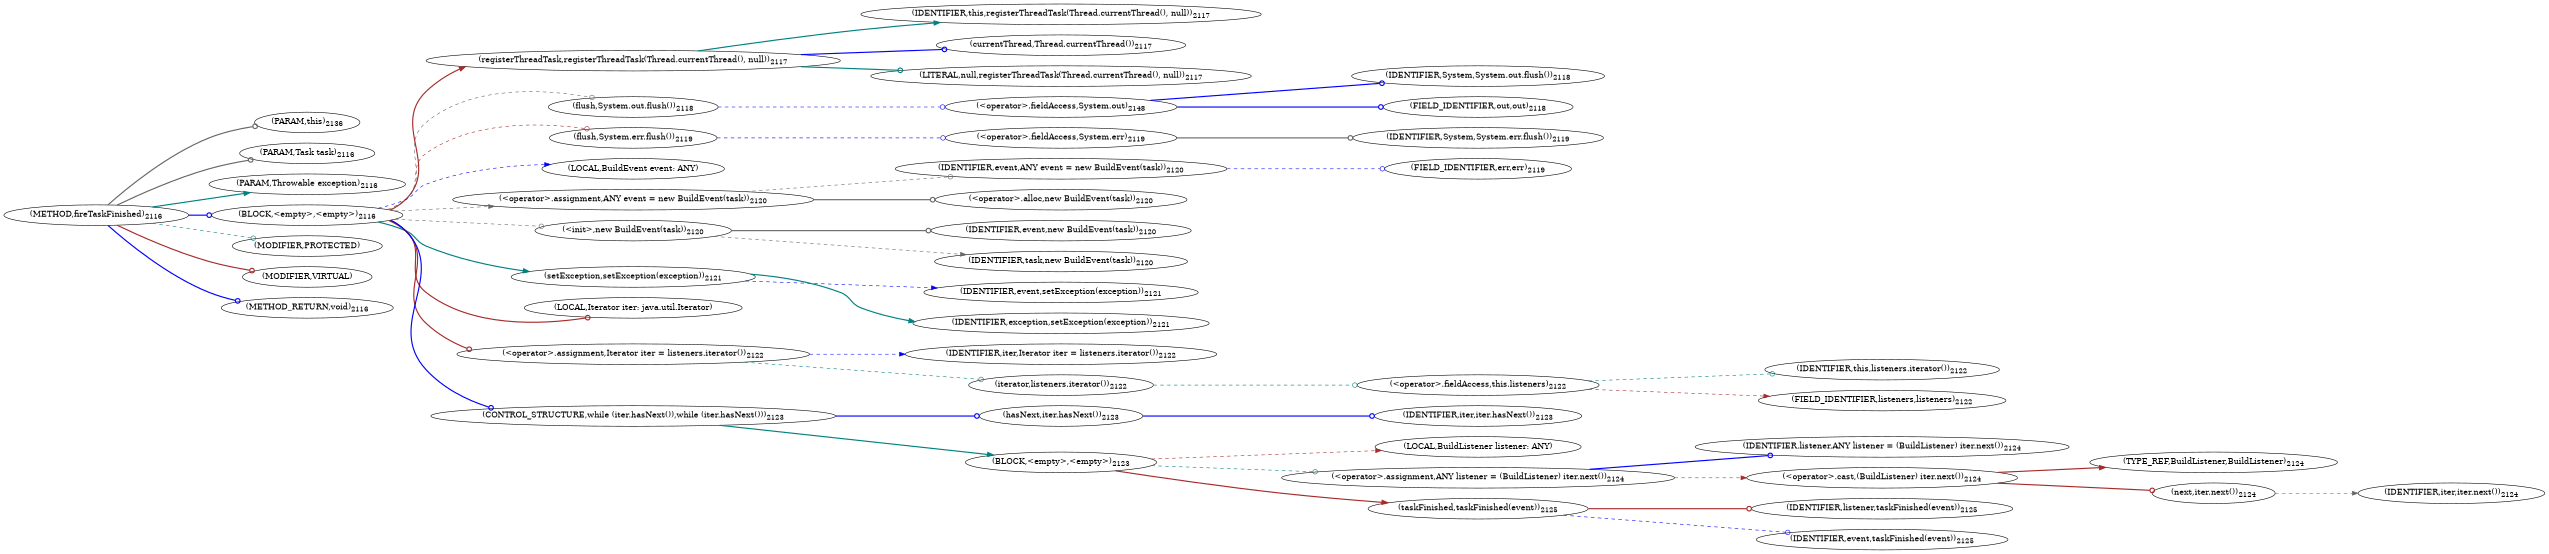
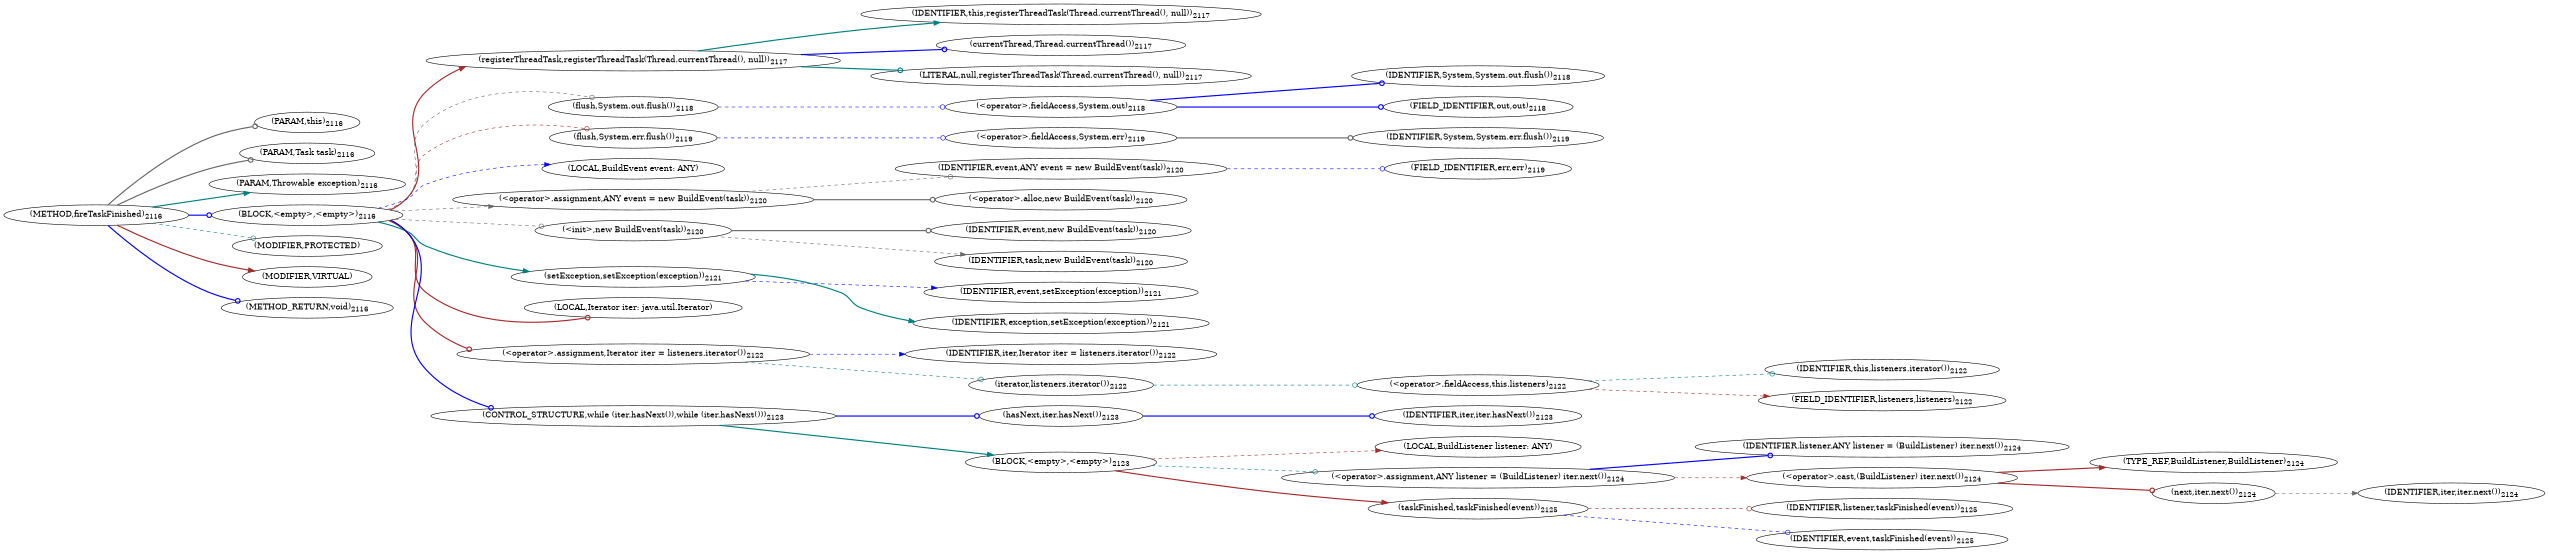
node "(<operator>.fieldAccess,System.out)": text "2148" -> "2118"
node "(PARAM,this)": text "2136" -> "2116"
edge "(METHOD,fireTaskFinished)" -> "(MODIFIER,VIRTUAL)": arrowhead odot -> normal
edge "(taskFinished,taskFinished(event))" -> "(IDENTIFIER,listener,taskFinished(event))": style bold -> dashed
